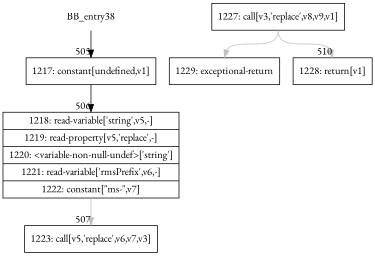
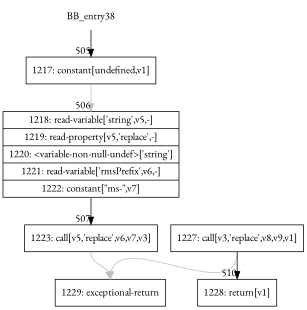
edge "1227: call[v3,'replace',v8,v9,v1]" -> "1228: return[v1]": color gray -> black
edge "1217: constant[undefined,v1]" -> "1218: read-variable['string',v5,-]": color black -> gray
edge "1218: read-variable['string',v5,-]" -> "1223: call[v5,'replace',v6,v7,v3]": color gray -> black
edge "1223: call[v5,'replace',v6,v7,v3]" -> "1229: exceptional-return": added
